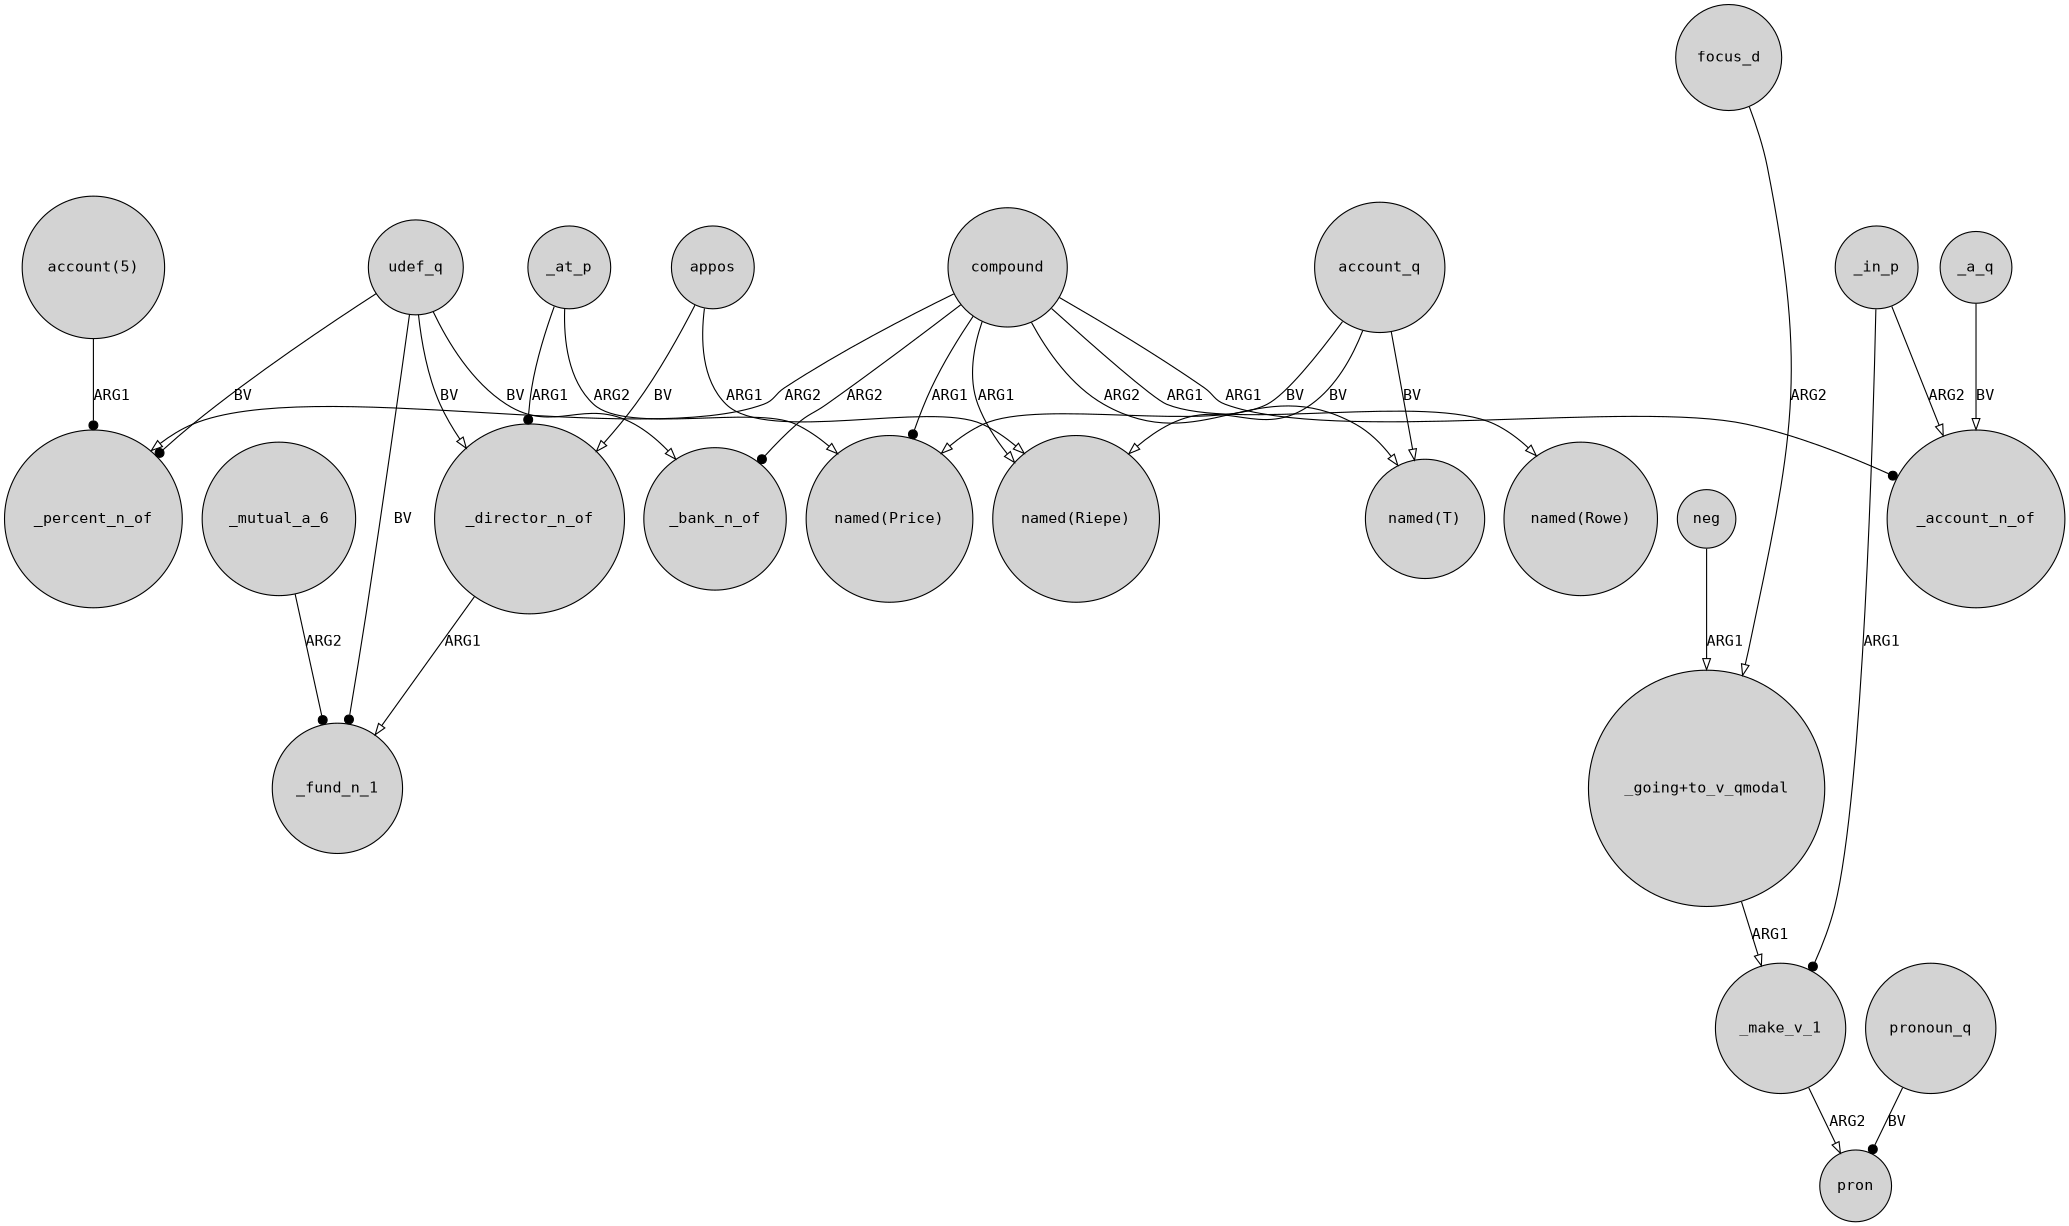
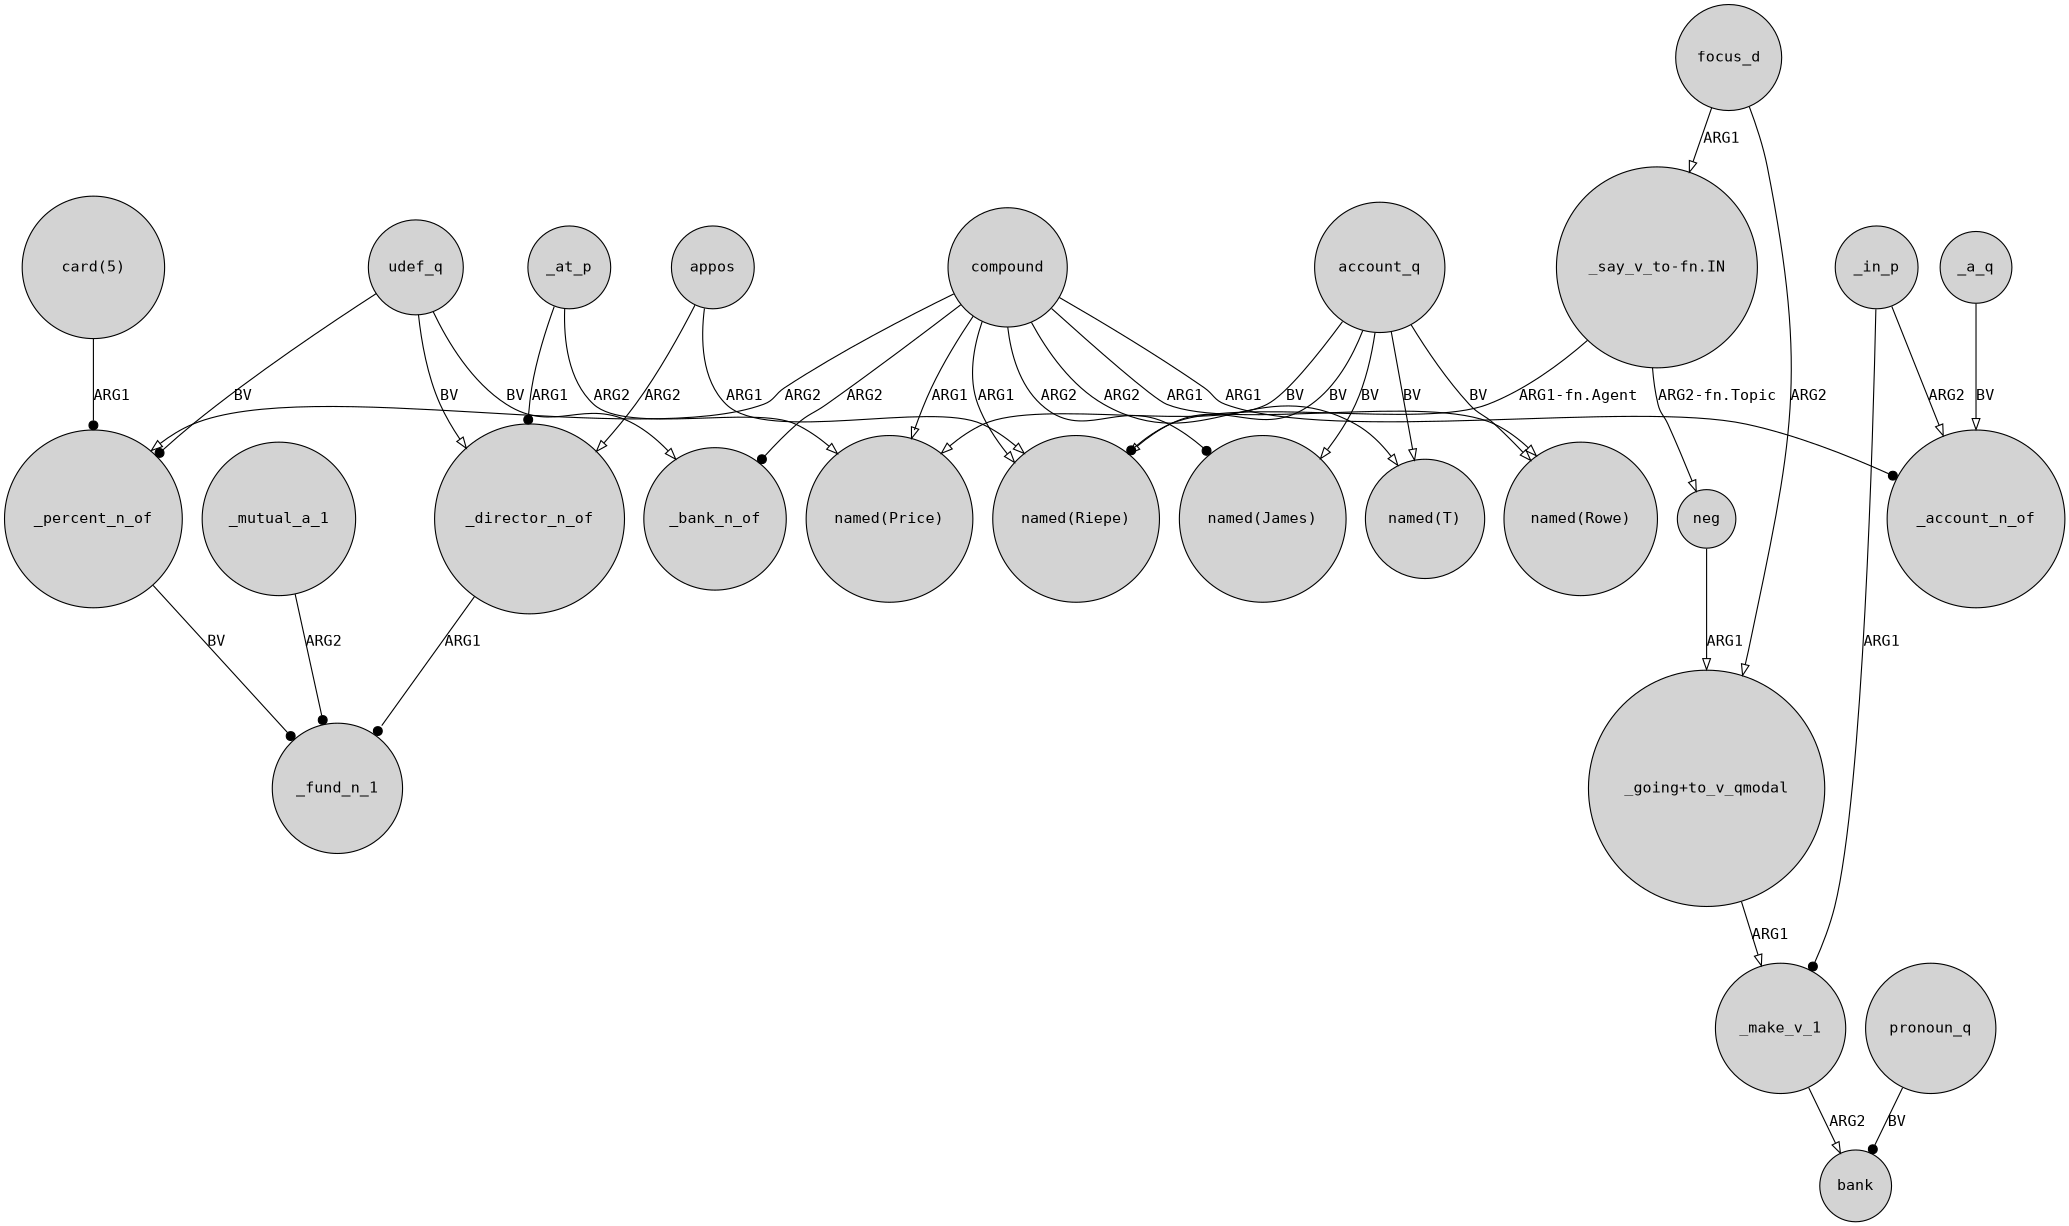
node "account(5)": label "account(5)" -> "card(5)"
node "_say_v_to-fn.IN": added
edge "compound" -> "named(Price)": arrowhead dot -> onormal
edge "account_q" -> "named(Rowe)": added, label "BV"
edge "appos" -> "_director_n_of": label "BV" -> "ARG2"
edge "udef_q" -> "_fund_n_1": now "_percent_n_of" -> "_fund_n_1"
node "_mutual_a_6": label "_mutual_a_6" -> "_mutual_a_1"
node "named(James)": added
edge "_director_n_of" -> "_fund_n_1": arrowhead onormal -> dot
node "pron": label "pron" -> "bank"
